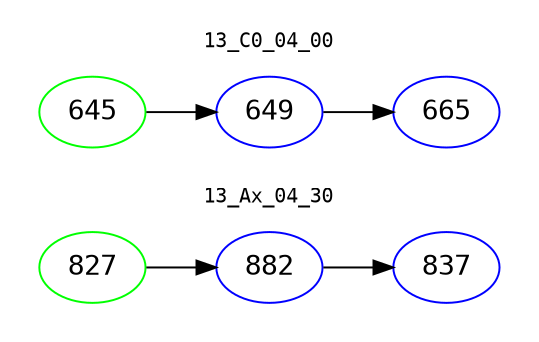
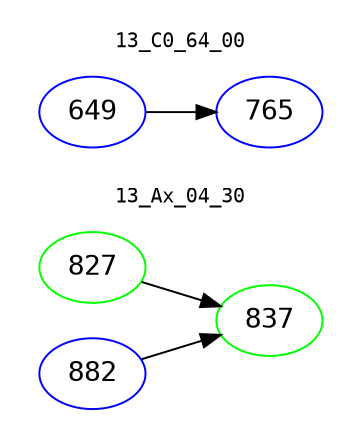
cluster "13_C0_04_00": label "13_C0_04_00" -> "13_C0_64_00"
node "645": removed
node "665": label "665" -> "765"
edge "827" -> "882": now "827" -> "837"
node "837": color blue -> green
